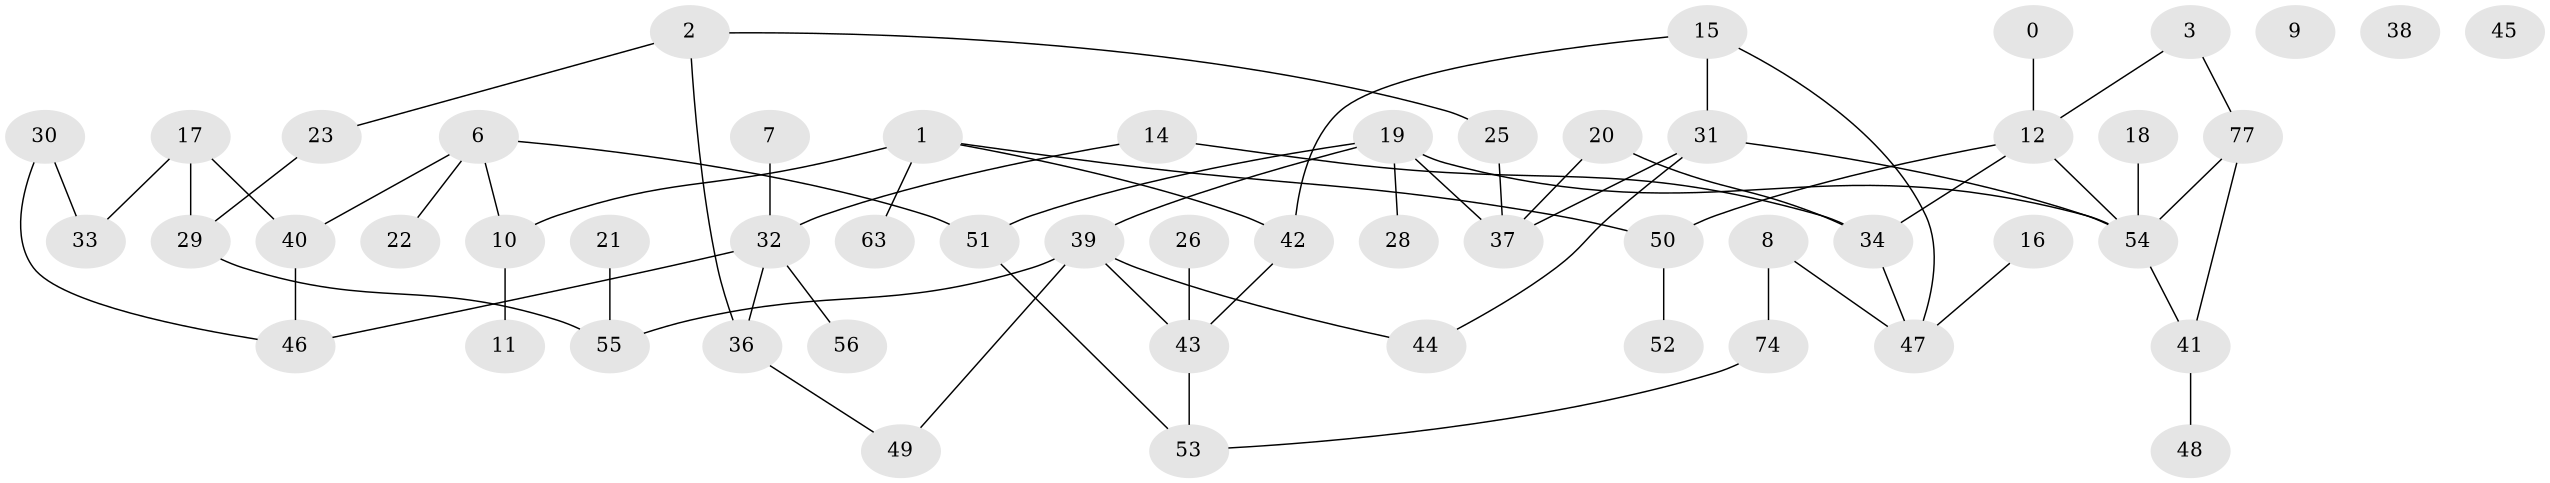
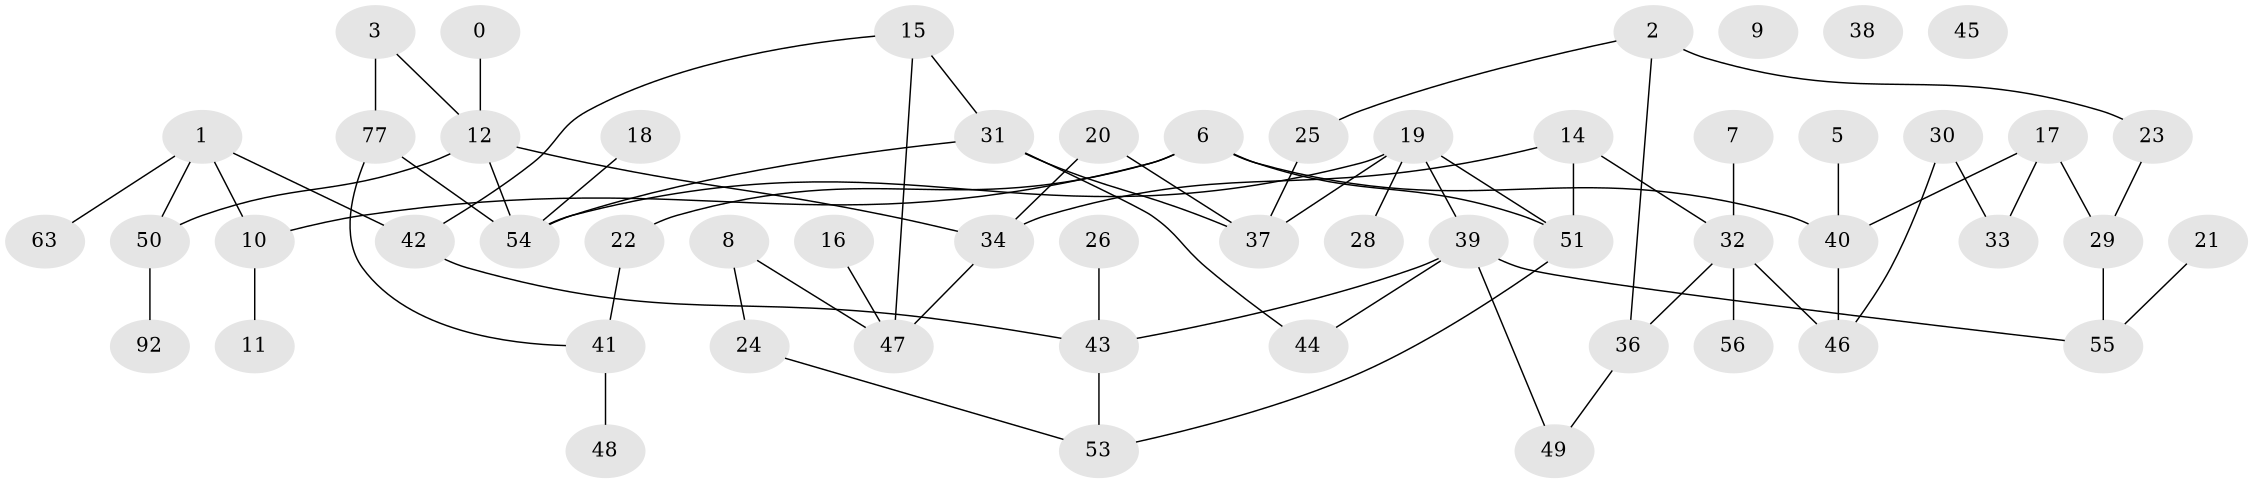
node "5": added
edge "14" -- "51": added
edge "54" -- "41": now "22" -- "41"
node "52": label "52" -> "92"
node "74": label "74" -> "24"
